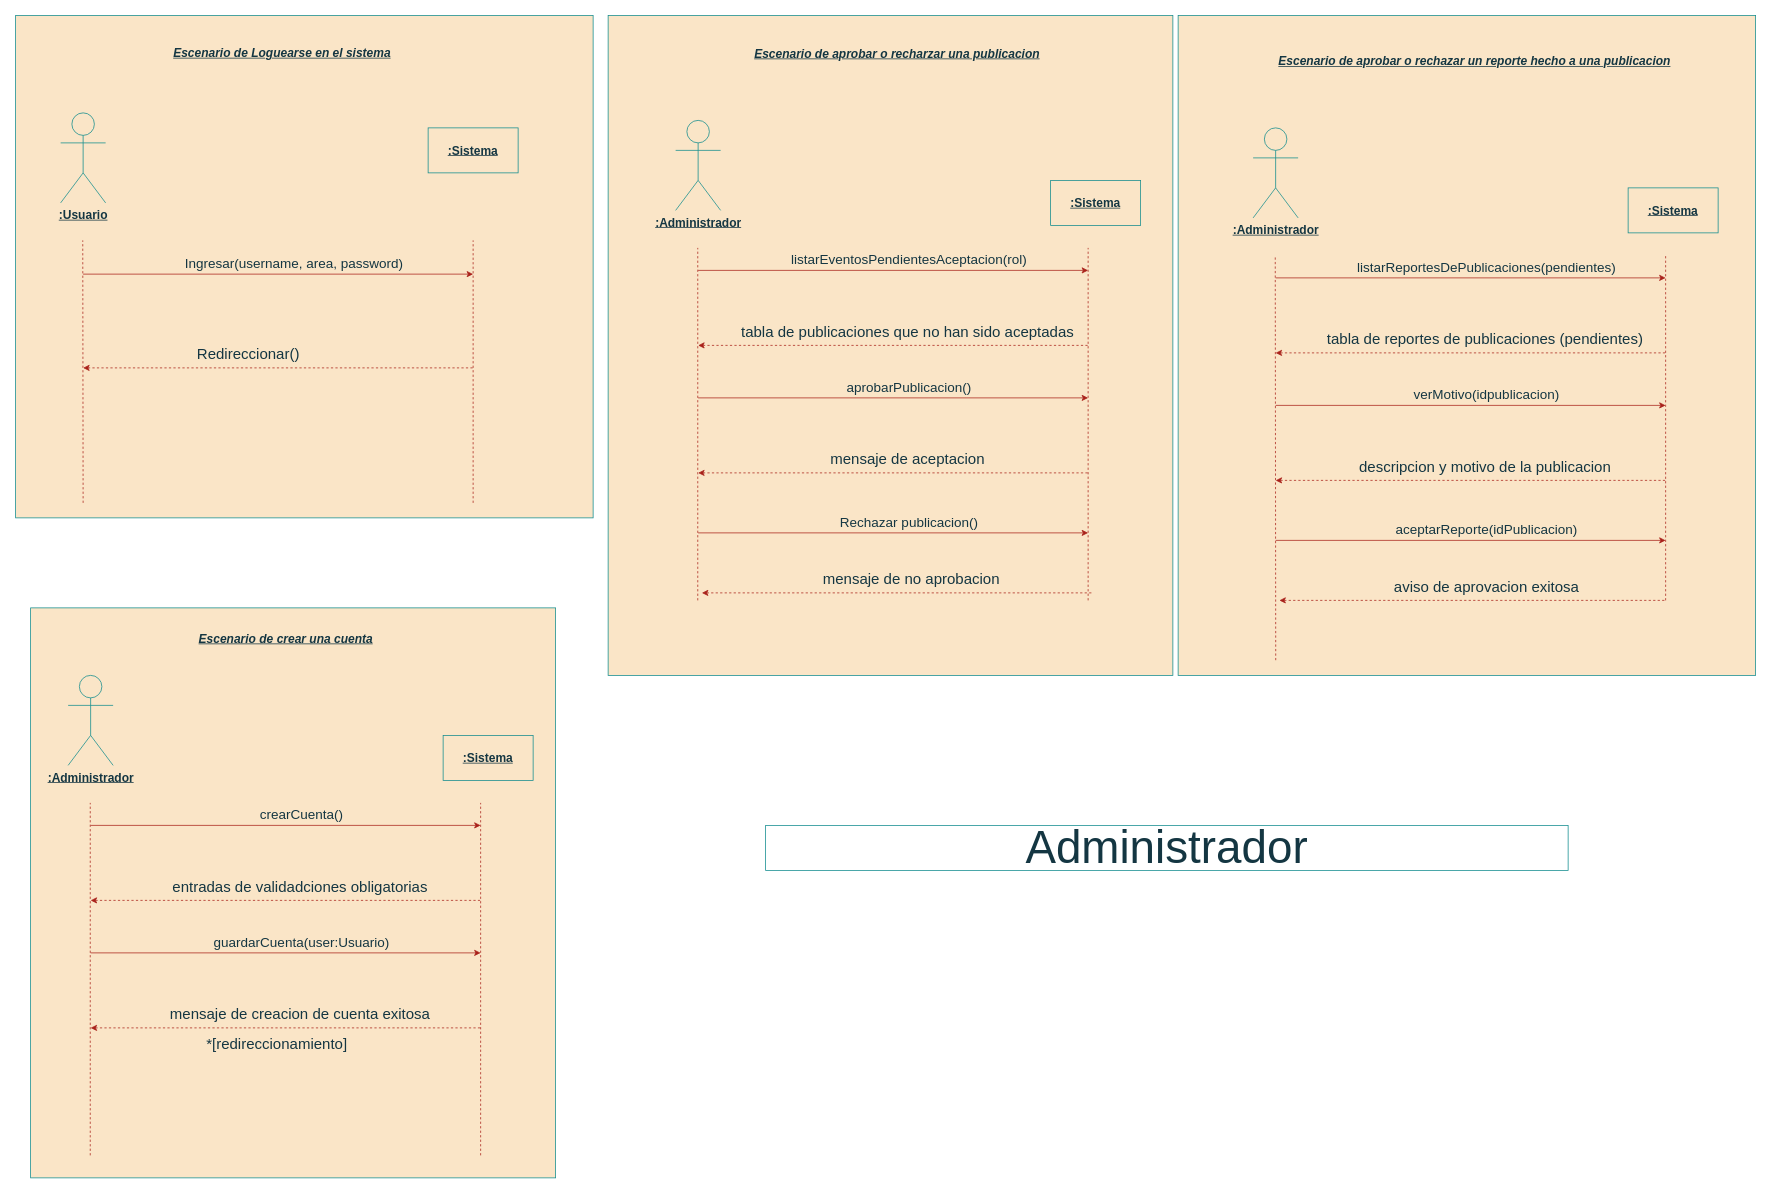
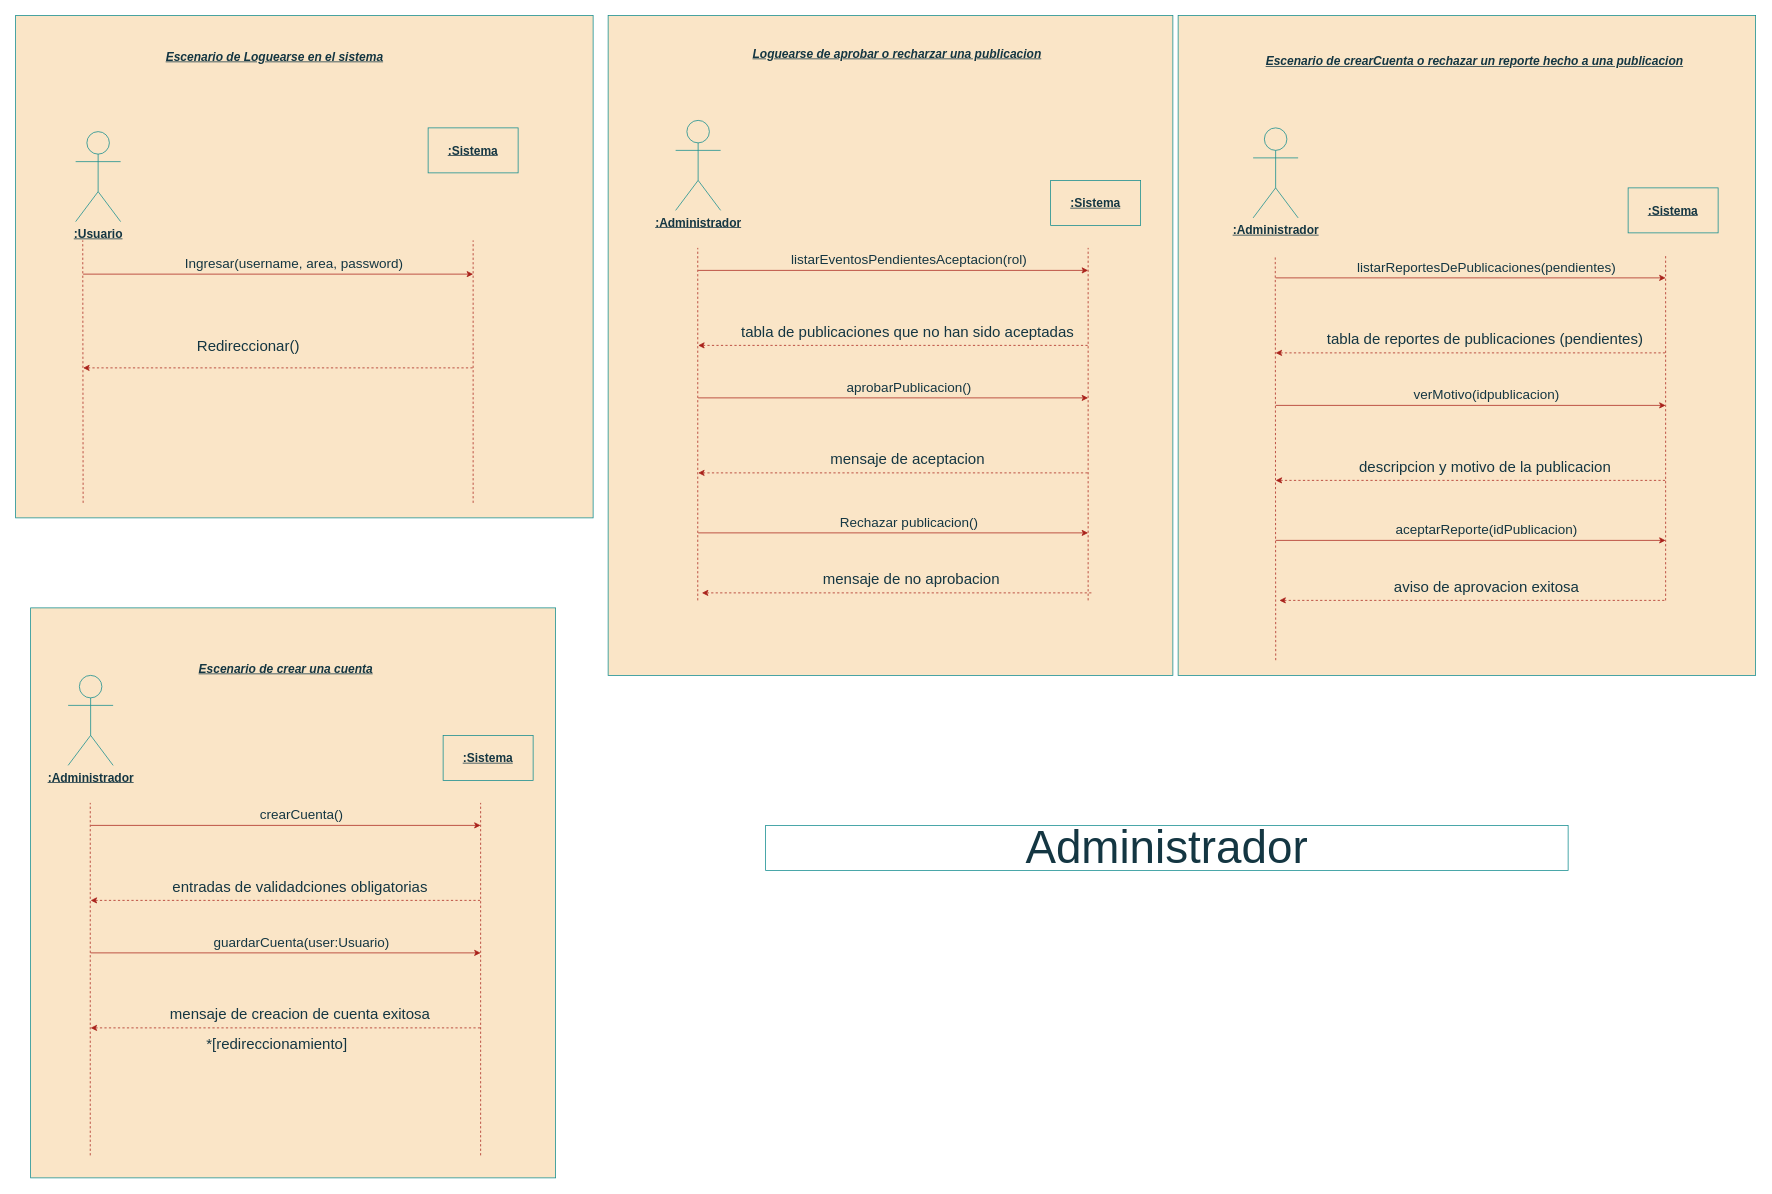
node "Escenario de Loguearse en el sistema": moved (282, 53) -> (274, 57)
node "Escenario de aprobar o recharzar una publicacion": label "Escenario de aprobar o recharzar una publicacion" -> "Loguearse de aprobar o recharzar una publicacion"
node "Escenario de aprobar o rechazar un reporte hecho a una publicacion": label "Escenario de aprobar o rechazar un reporte hecho a una publicacion" -> "Escenario de crearCuenta o rechazar un reporte hecho a una publicacion"
node ":Usuario": moved (83, 158) -> (98, 177)
node "Redireccionar()": moved (248, 353) -> (248, 345)
node "Escenario de crear una cuenta": moved (285, 645) -> (285, 675)
